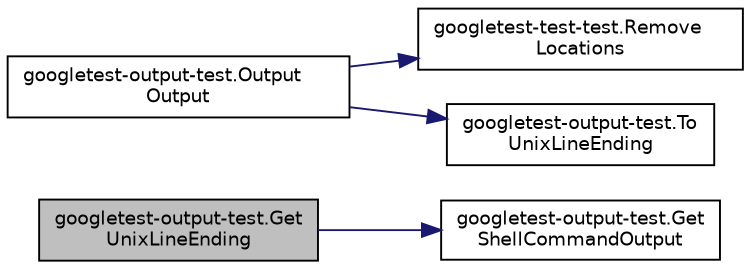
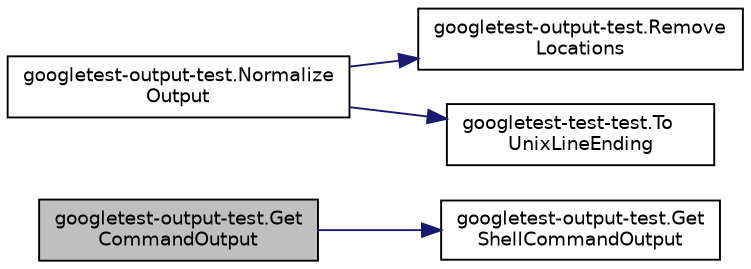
node "googletest-test-test.Remove Locations": label "googletest-test-test.Remove Locations" -> "googletest-output-test.Remove Locations"
node "googletest-output-test.Output Output": label "googletest-output-test.Output Output" -> "googletest-output-test.Normalize Output"
node "googletest-output-test.To UnixLineEnding": label "googletest-output-test.To UnixLineEnding" -> "googletest-test-test.To UnixLineEnding"
node "googletest-output-test.Get UnixLineEnding": label "googletest-output-test.Get UnixLineEnding" -> "googletest-output-test.Get CommandOutput"
